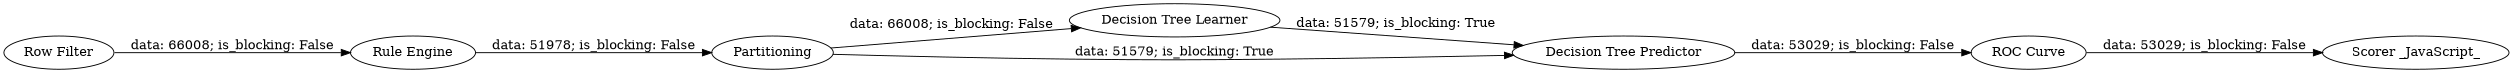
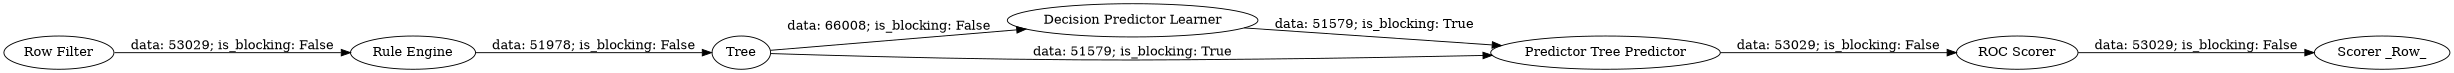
node "Decision Tree Learner": label "Decision Tree Learner" -> "Decision Predictor Learner"
edge "Row Filter" -> "Rule Engine": label "data: 66008; is_blocking: False" -> "data: 53029; is_blocking: False"
node "Partitioning": label "Partitioning" -> "Tree"
node "Decision Tree Predictor": label "Decision Tree Predictor" -> "Predictor Tree Predictor"
node "ROC Curve": label "ROC Curve" -> "ROC Scorer"
node "Scorer _JavaScript_": label "Scorer _JavaScript_" -> "Scorer _Row_"
